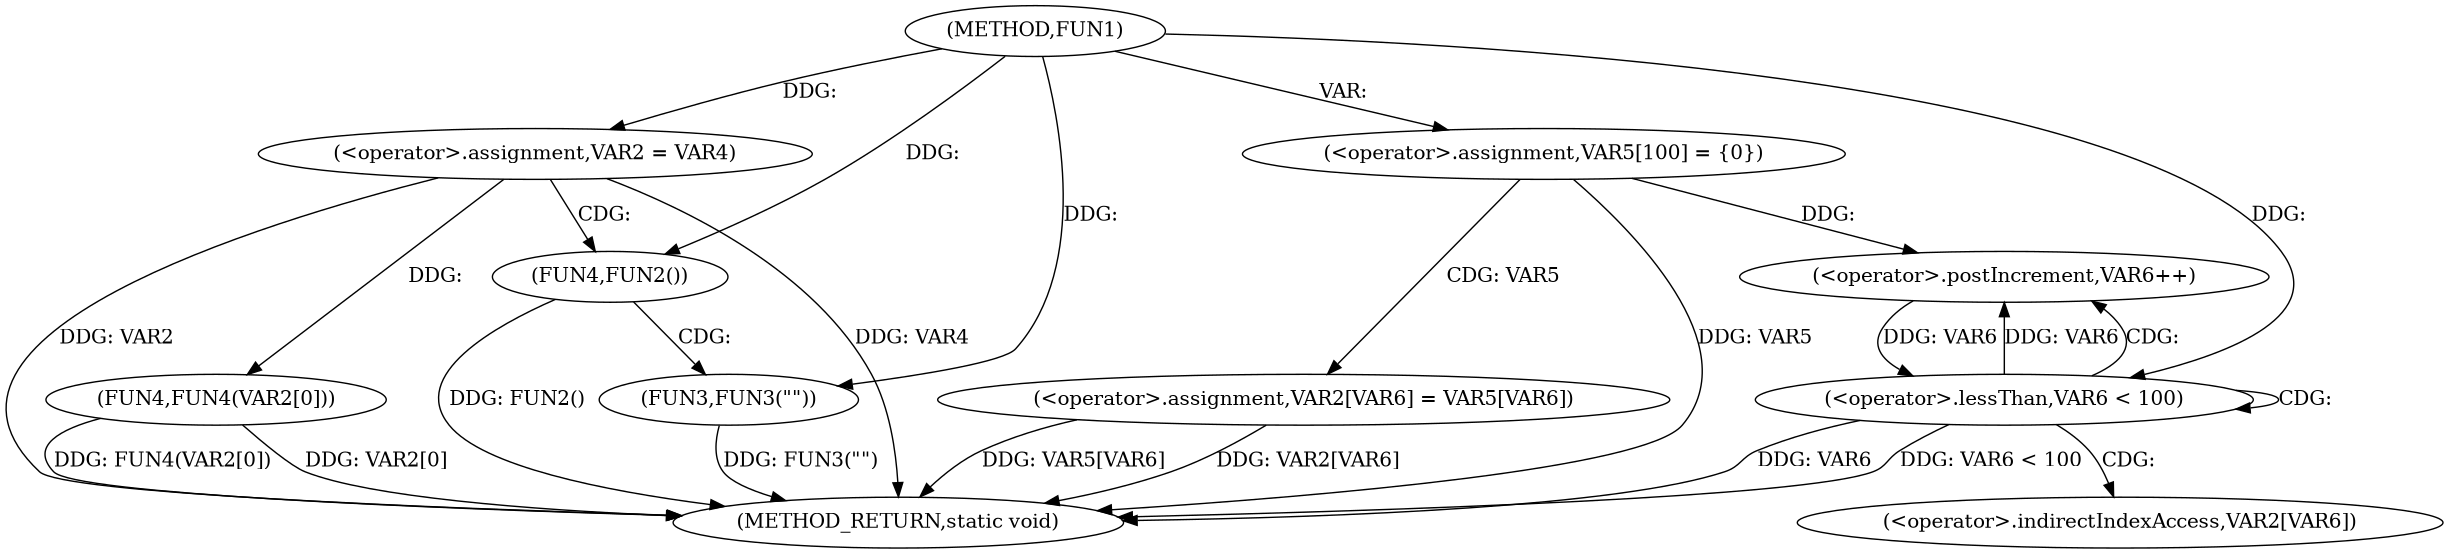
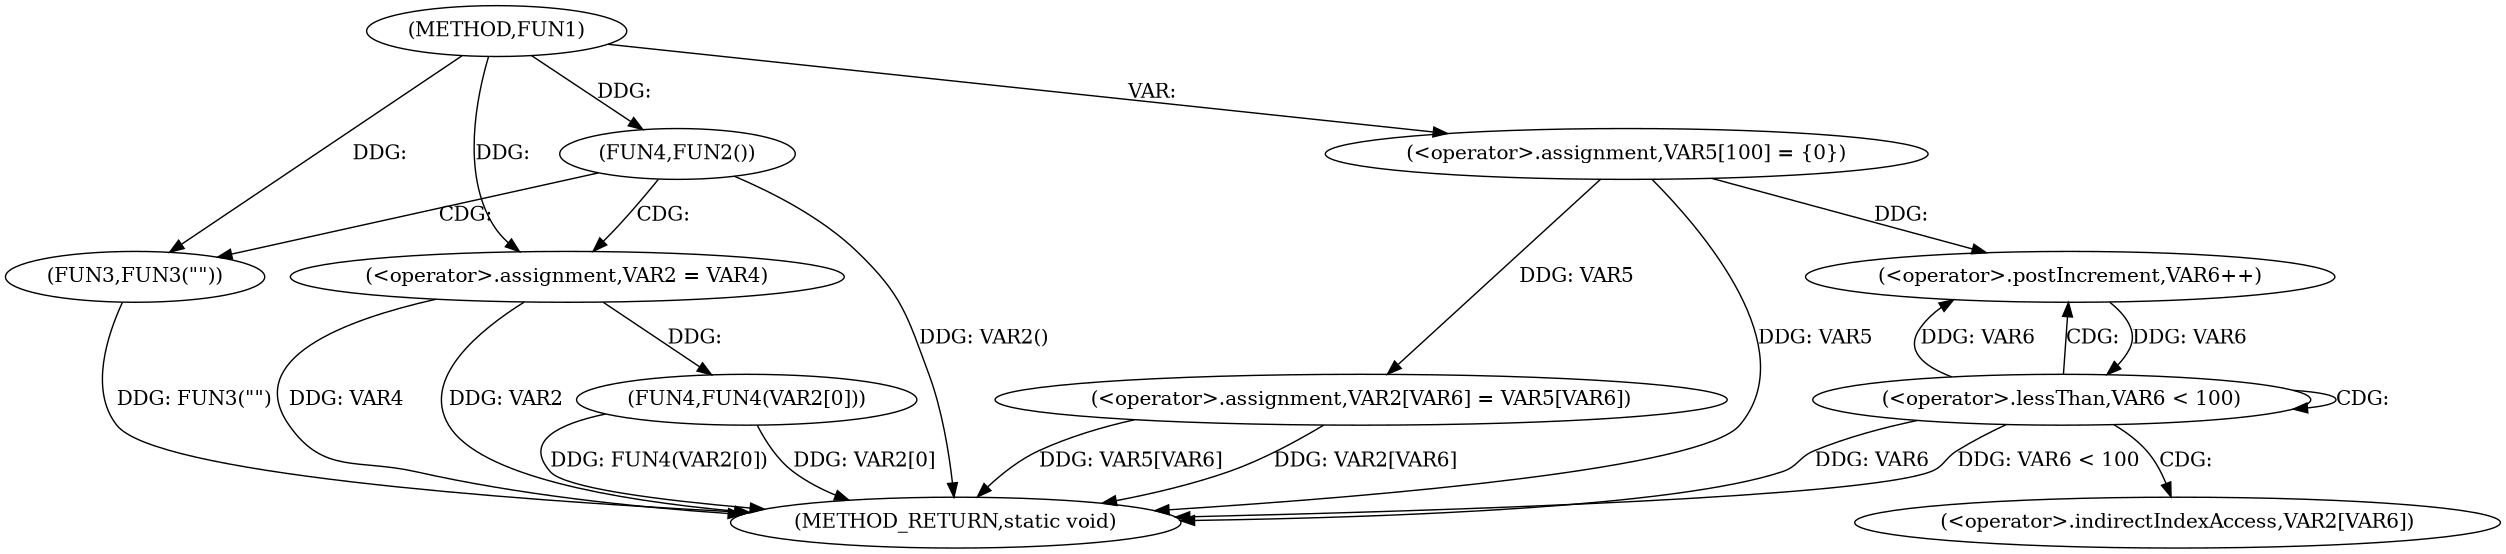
edge "(METHOD,FUN1)" -> "(<operator>.lessThan,VAR6 < 100)": removed, label "DDG:"
edge "(<operator>.assignment,VAR2 = VAR4)" -> "(FUN4,FUN2())": reversed
edge "(<operator>.assignment,VAR5[100] = {0})" -> "(<operator>.assignment,VAR2[VAR6] = VAR5[VAR6])": label "CDG: VAR5" -> "DDG: VAR5"
edge "(FUN4,FUN2())" -> "(METHOD_RETURN,static void)": label "DDG: FUN2()" -> "DDG: VAR2()"
